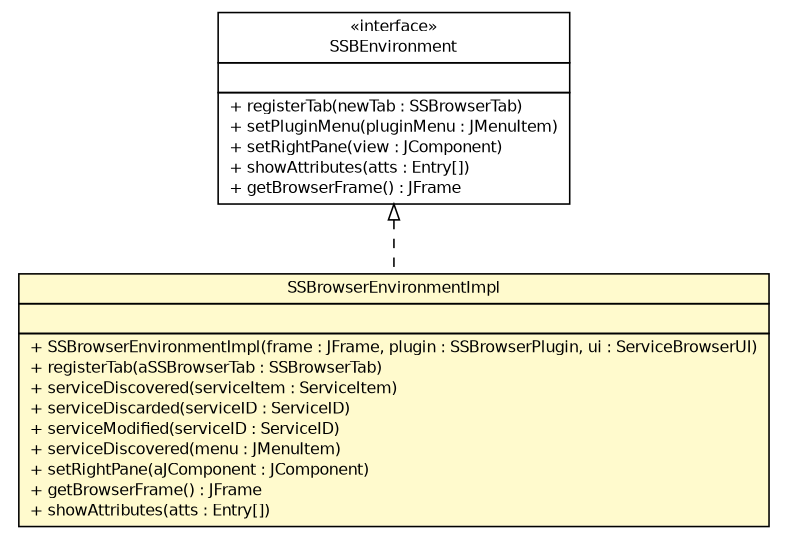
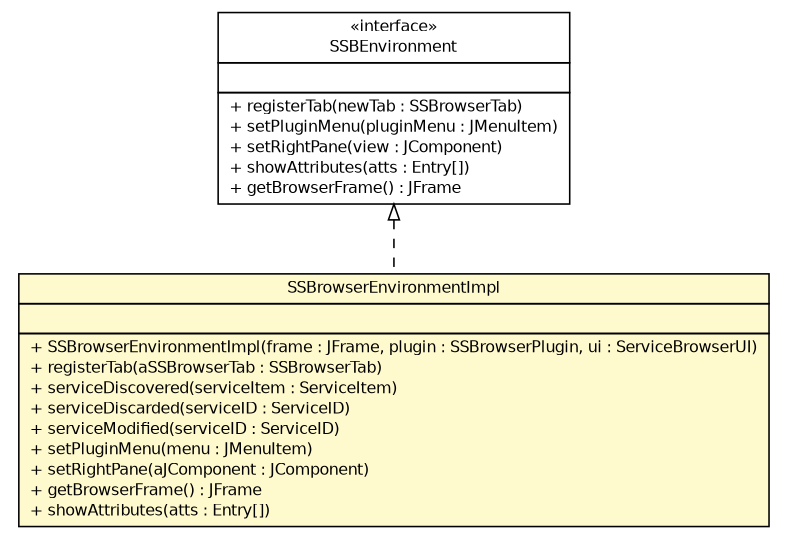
node "SSBrowserEnvironmentImpl": text "+ serviceDiscovered(menu : JMenuItem)" -> "+ setPluginMenu(menu : JMenuItem)"
